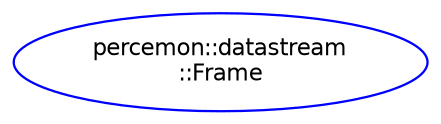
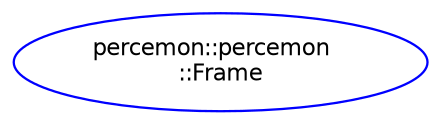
node "percemon::datastream ::Frame": label "percemon::datastream ::Frame" -> "percemon::percemon ::Frame"
